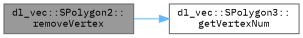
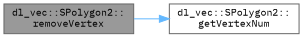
node "dl_vec::SPolygon3:: getVertexNum": label "dl_vec::SPolygon3:: getVertexNum" -> "dl_vec::SPolygon2:: getVertexNum"
